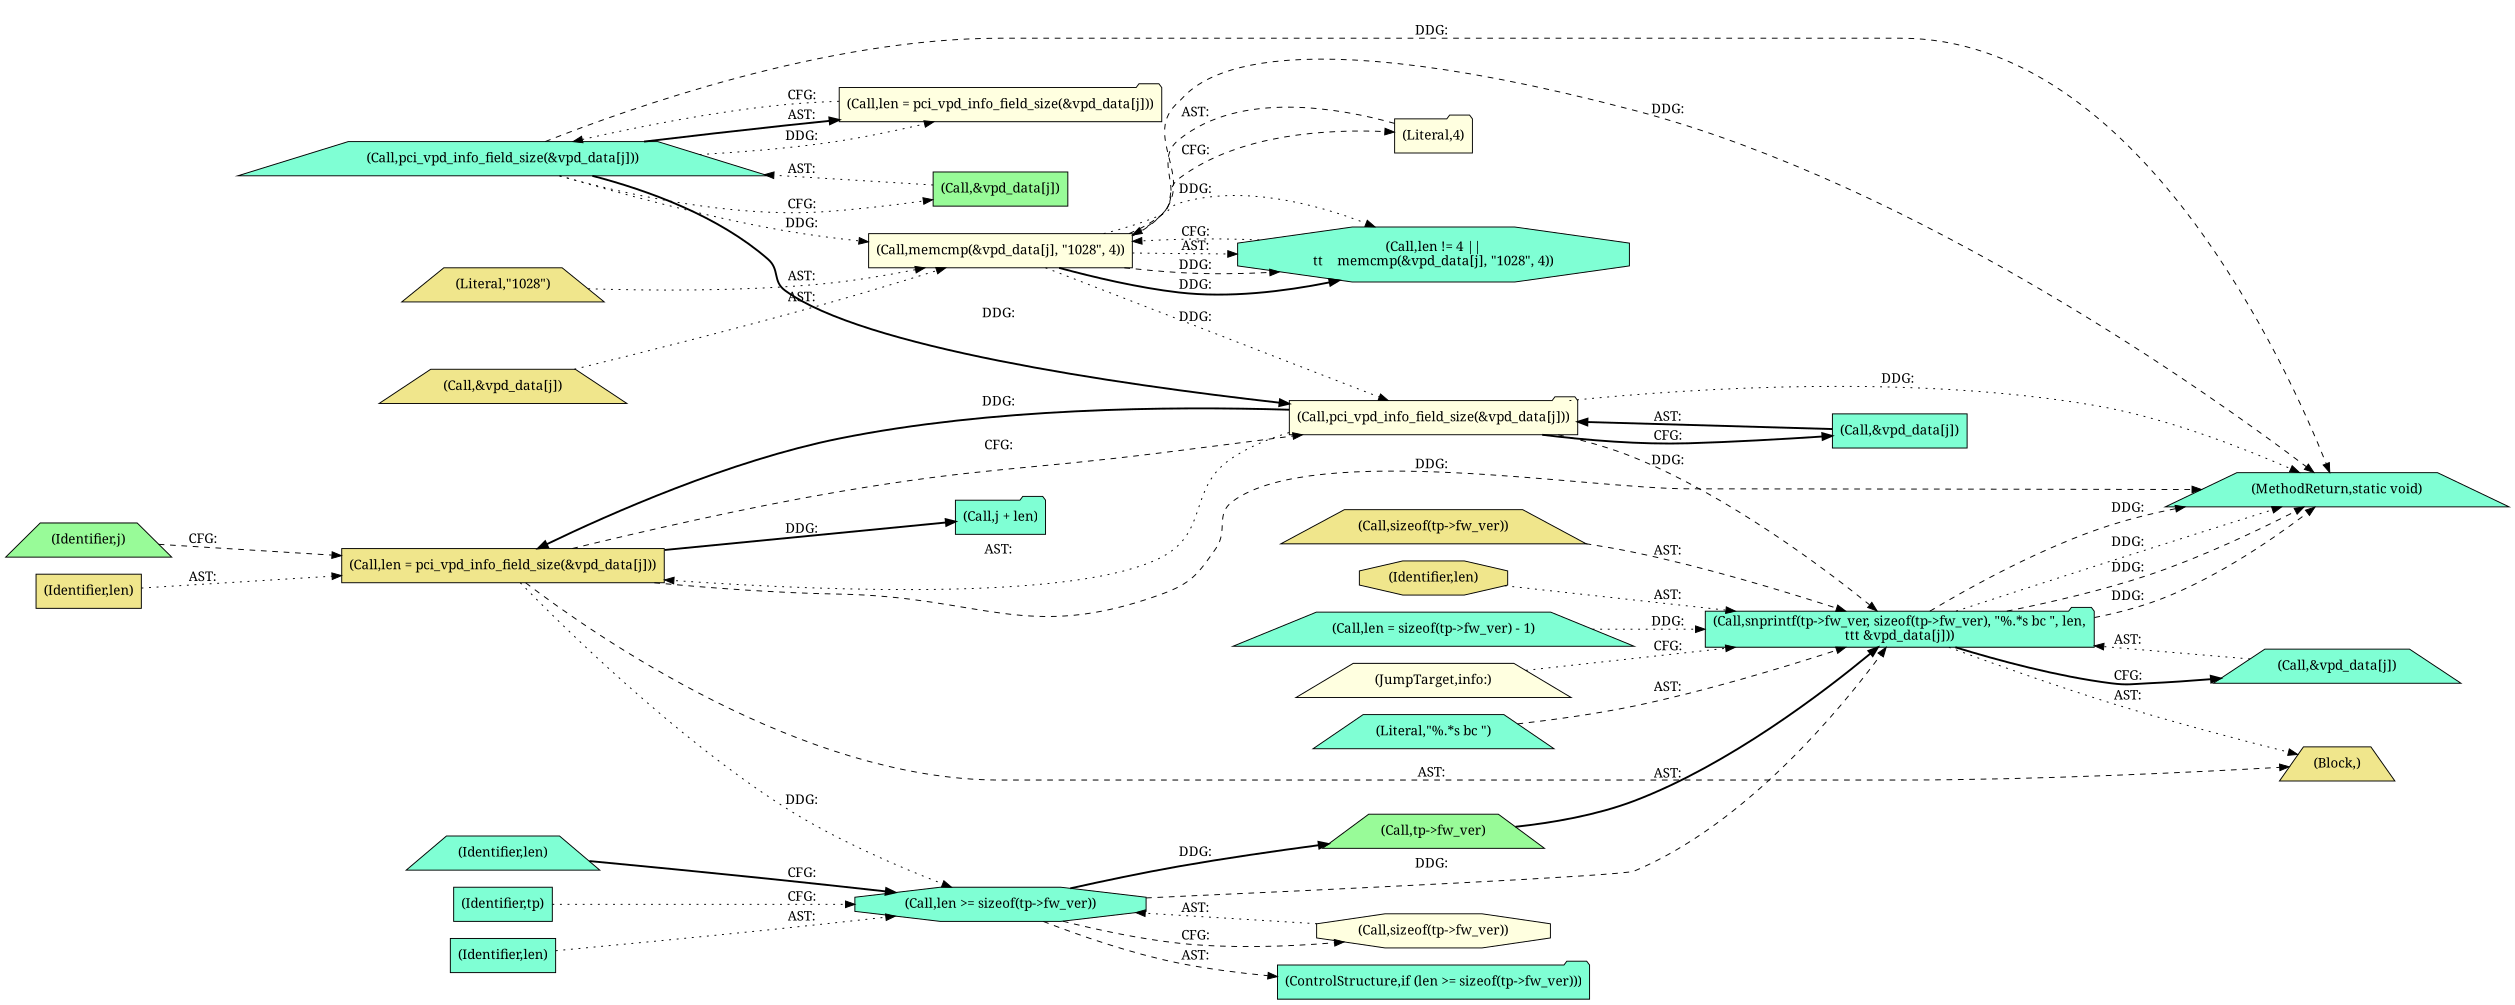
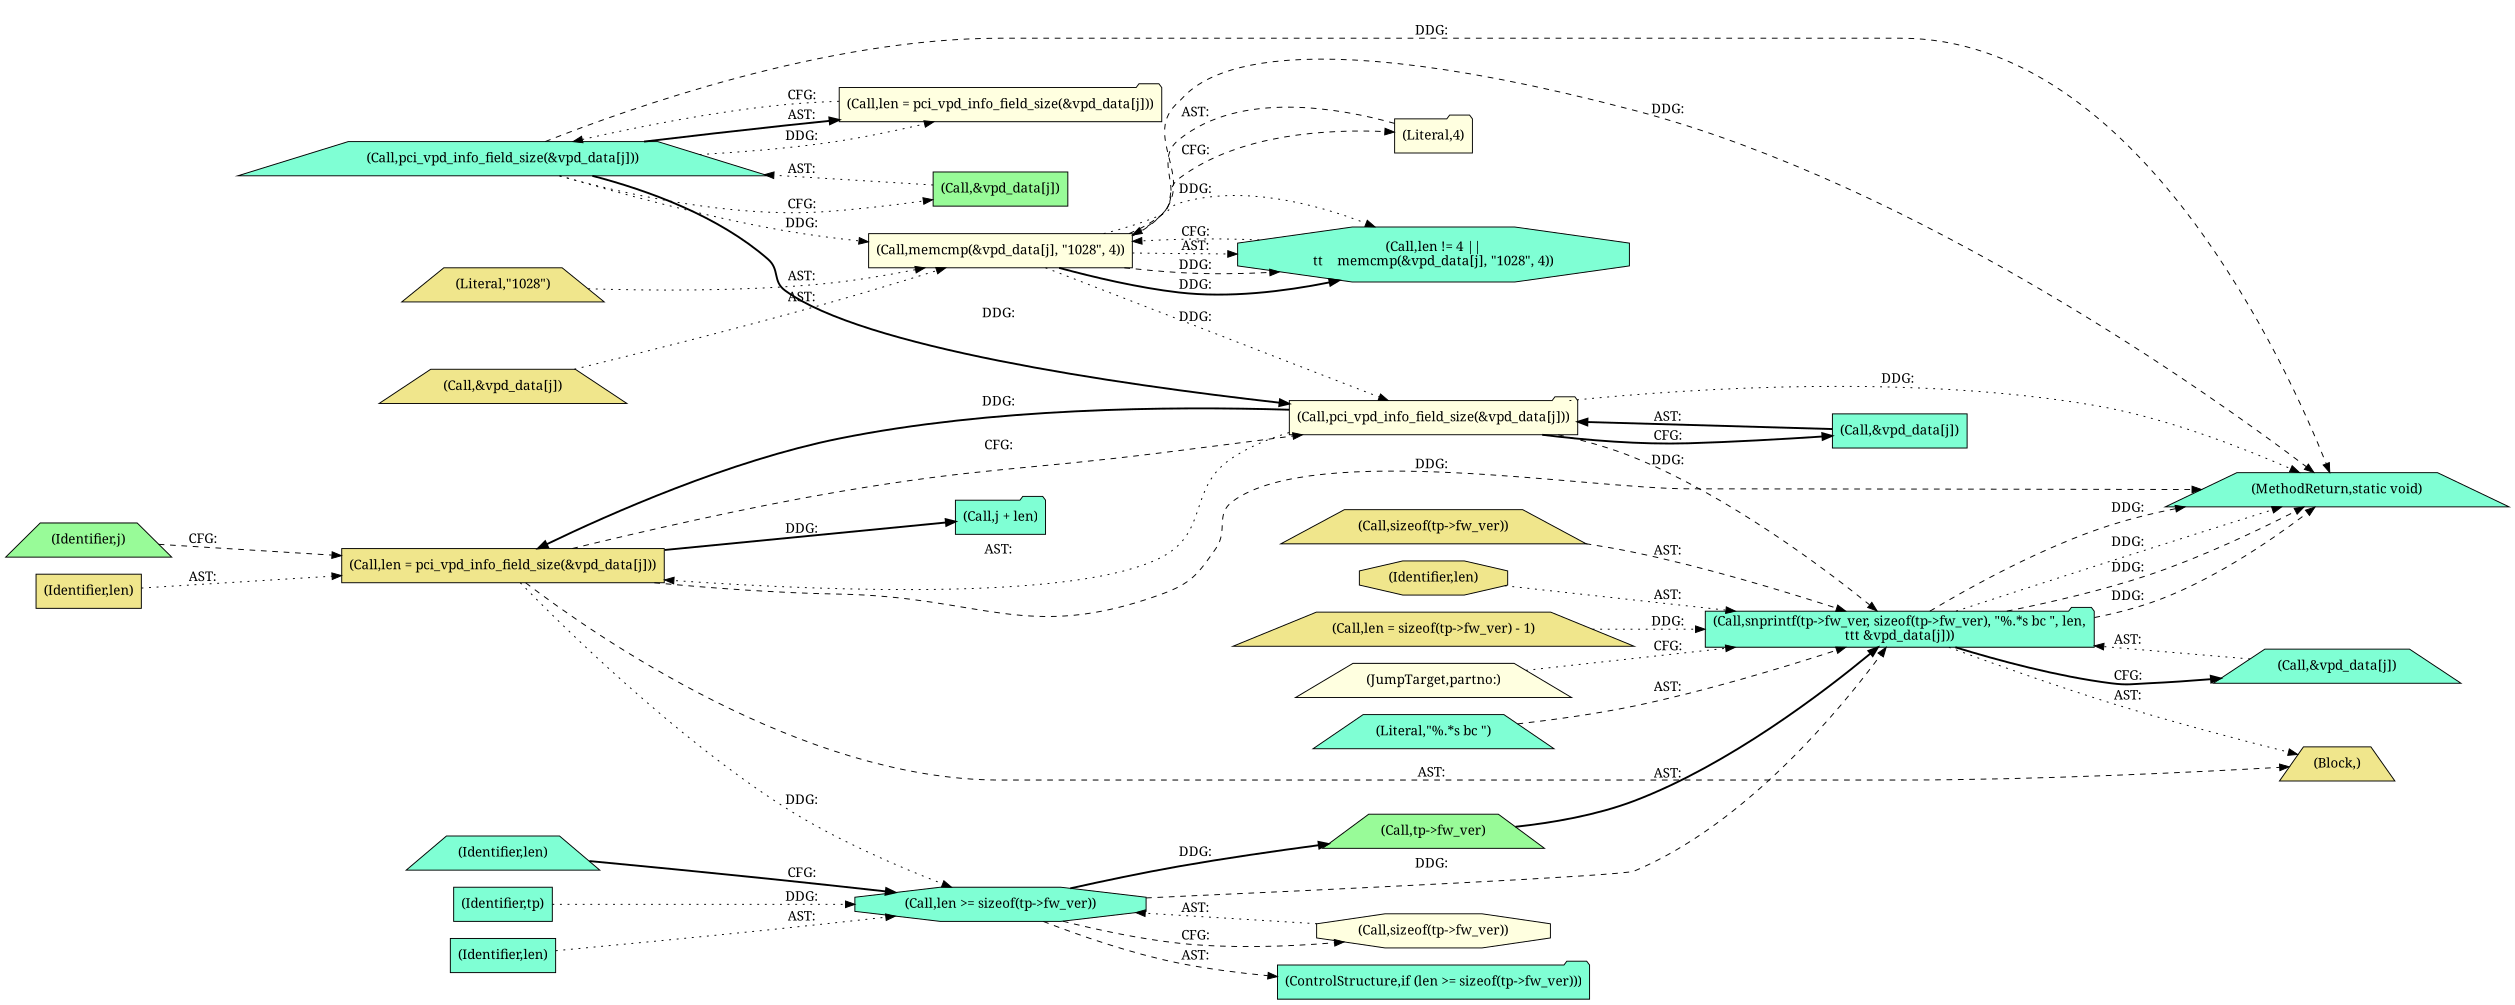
node "(Call,len = sizeof(tp->fw_ver) - 1)": fillcolor aquamarine -> khaki
node "(JumpTarget,info:)": label "(JumpTarget,info:)" -> "(JumpTarget,partno:)"
edge "(Identifier,tp)" -> "(Call,len >= sizeof(tp->fw_ver))": label "CFG: " -> "DDG: "
